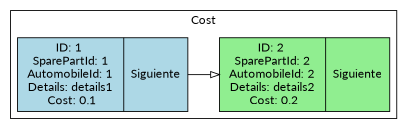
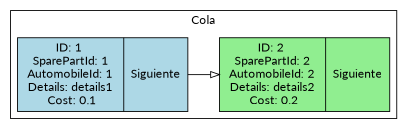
cluster "Cost": label "Cost" -> "Cola"
